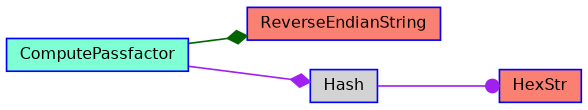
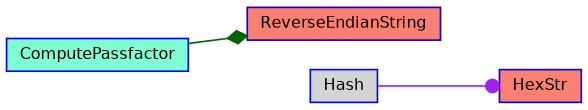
edge "ComputePassfactor" -> "Hash": removed
